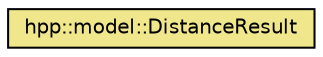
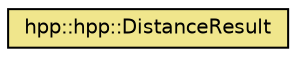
node "hpp::model::DistanceResult": label "hpp::model::DistanceResult" -> "hpp::hpp::DistanceResult"
